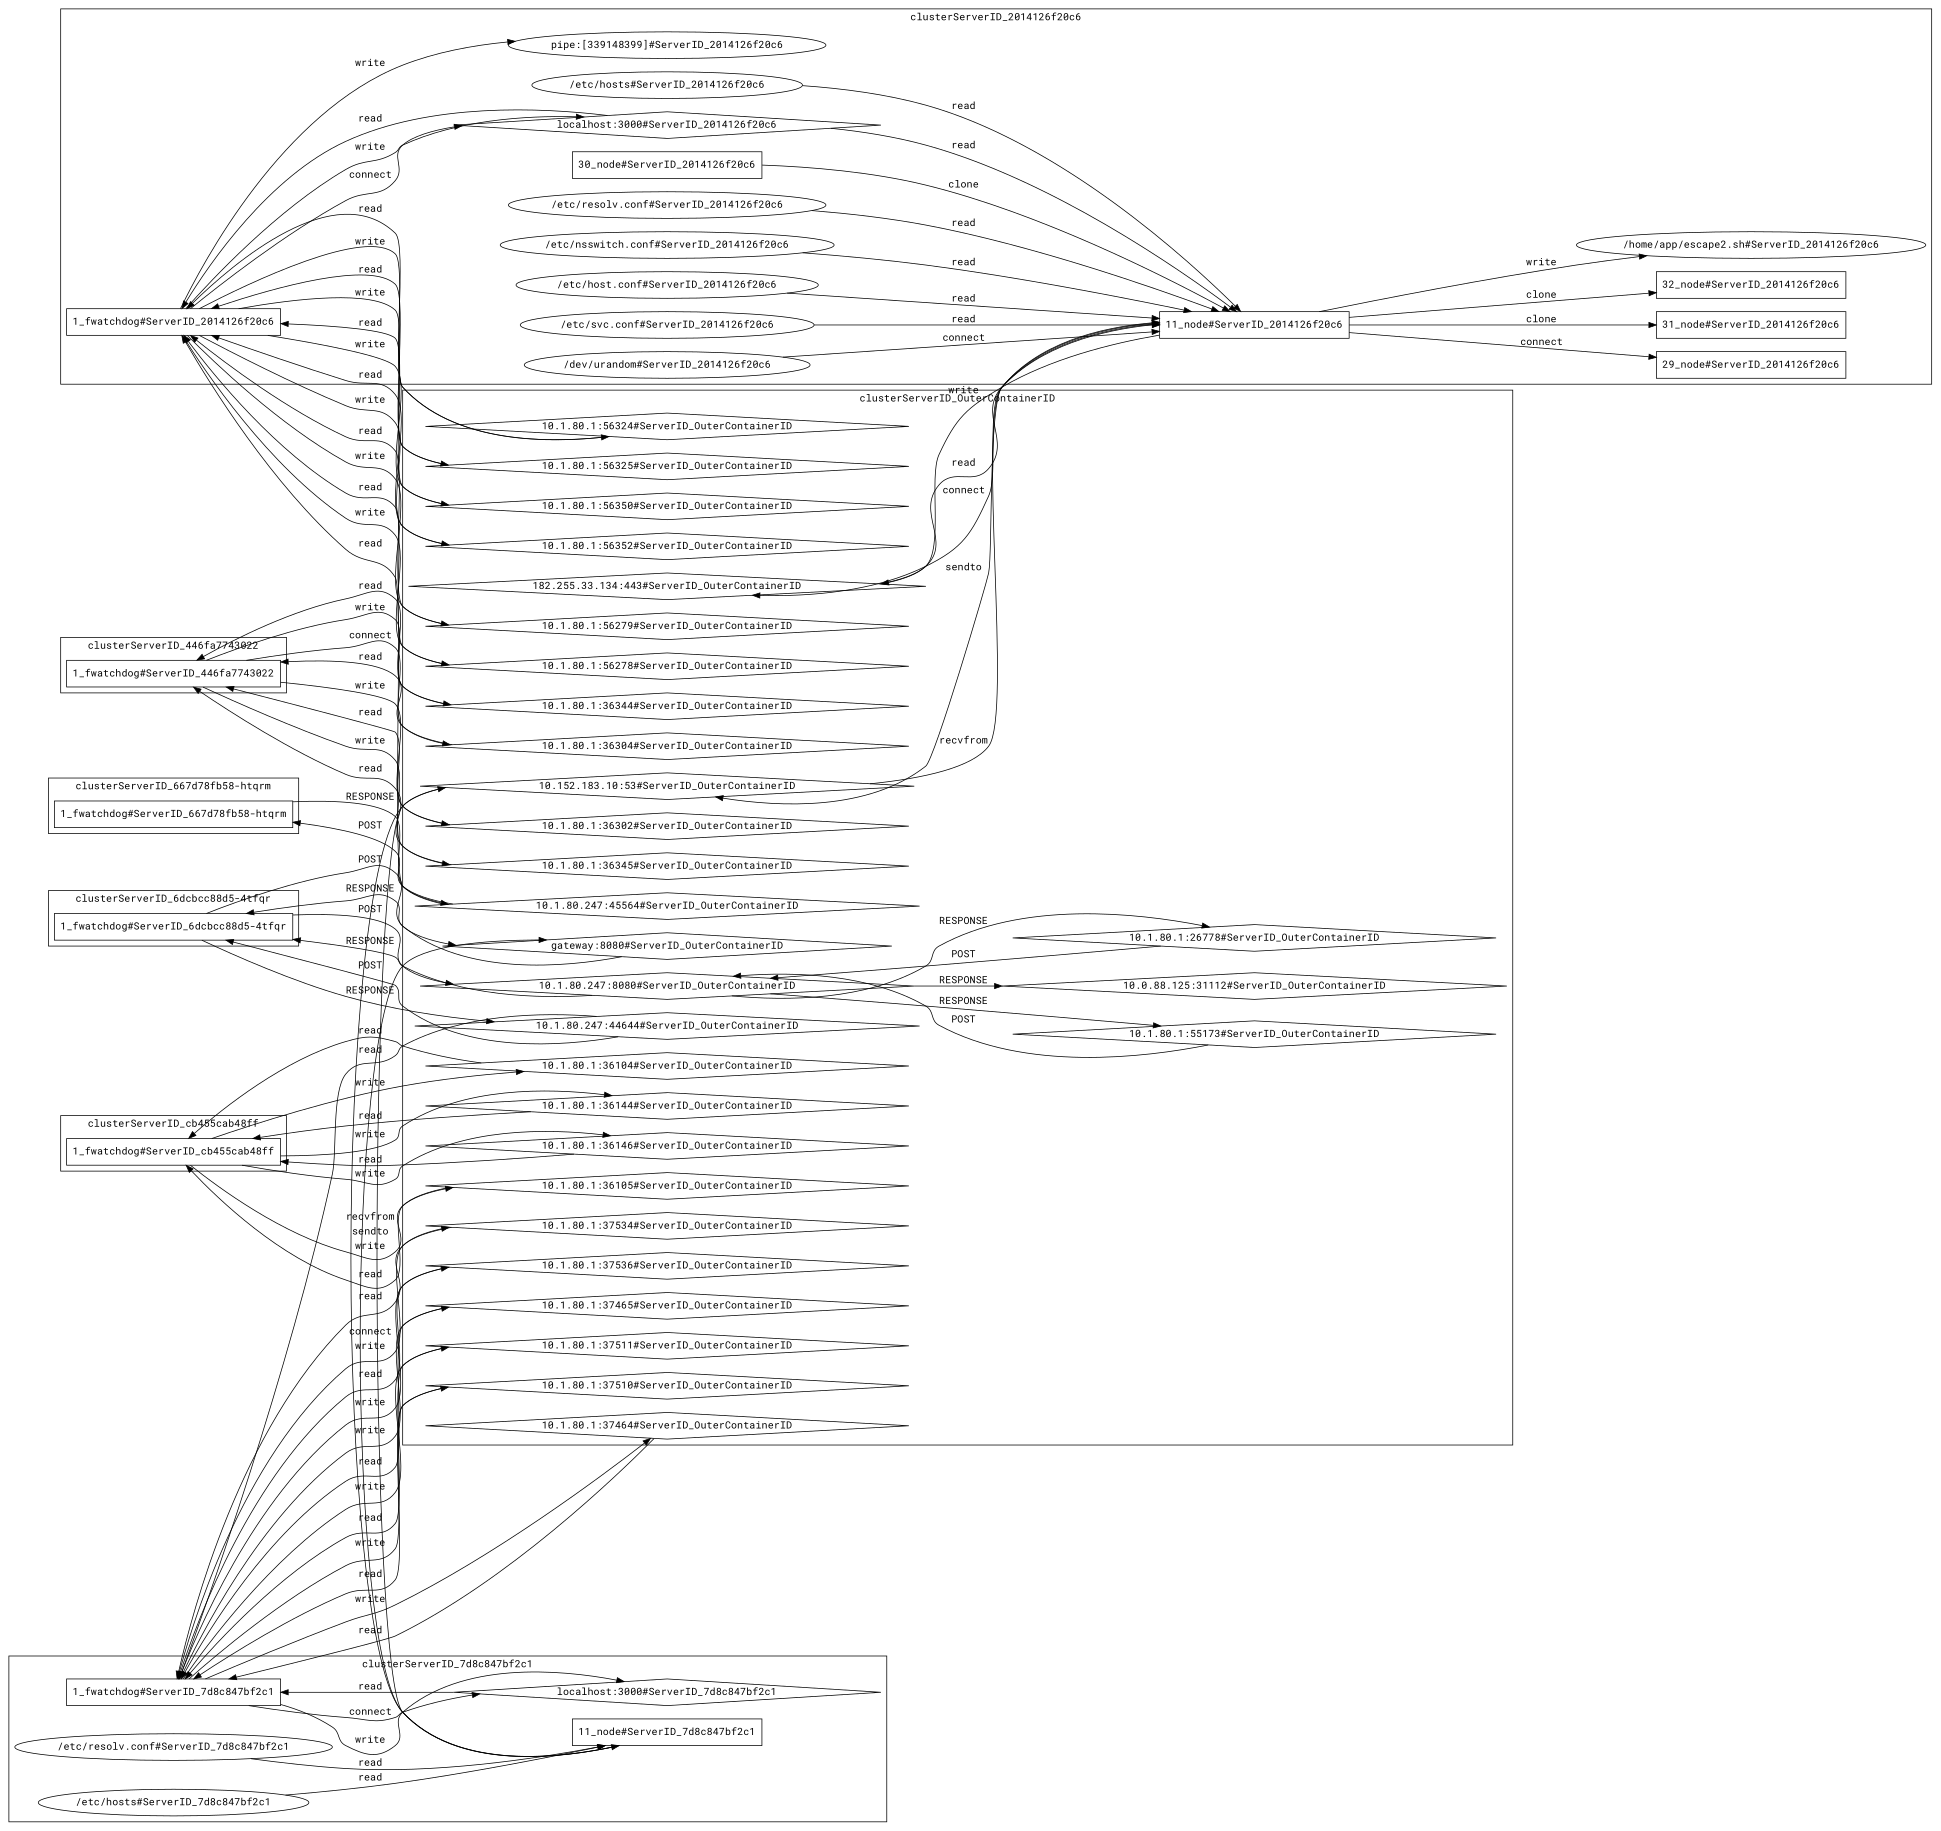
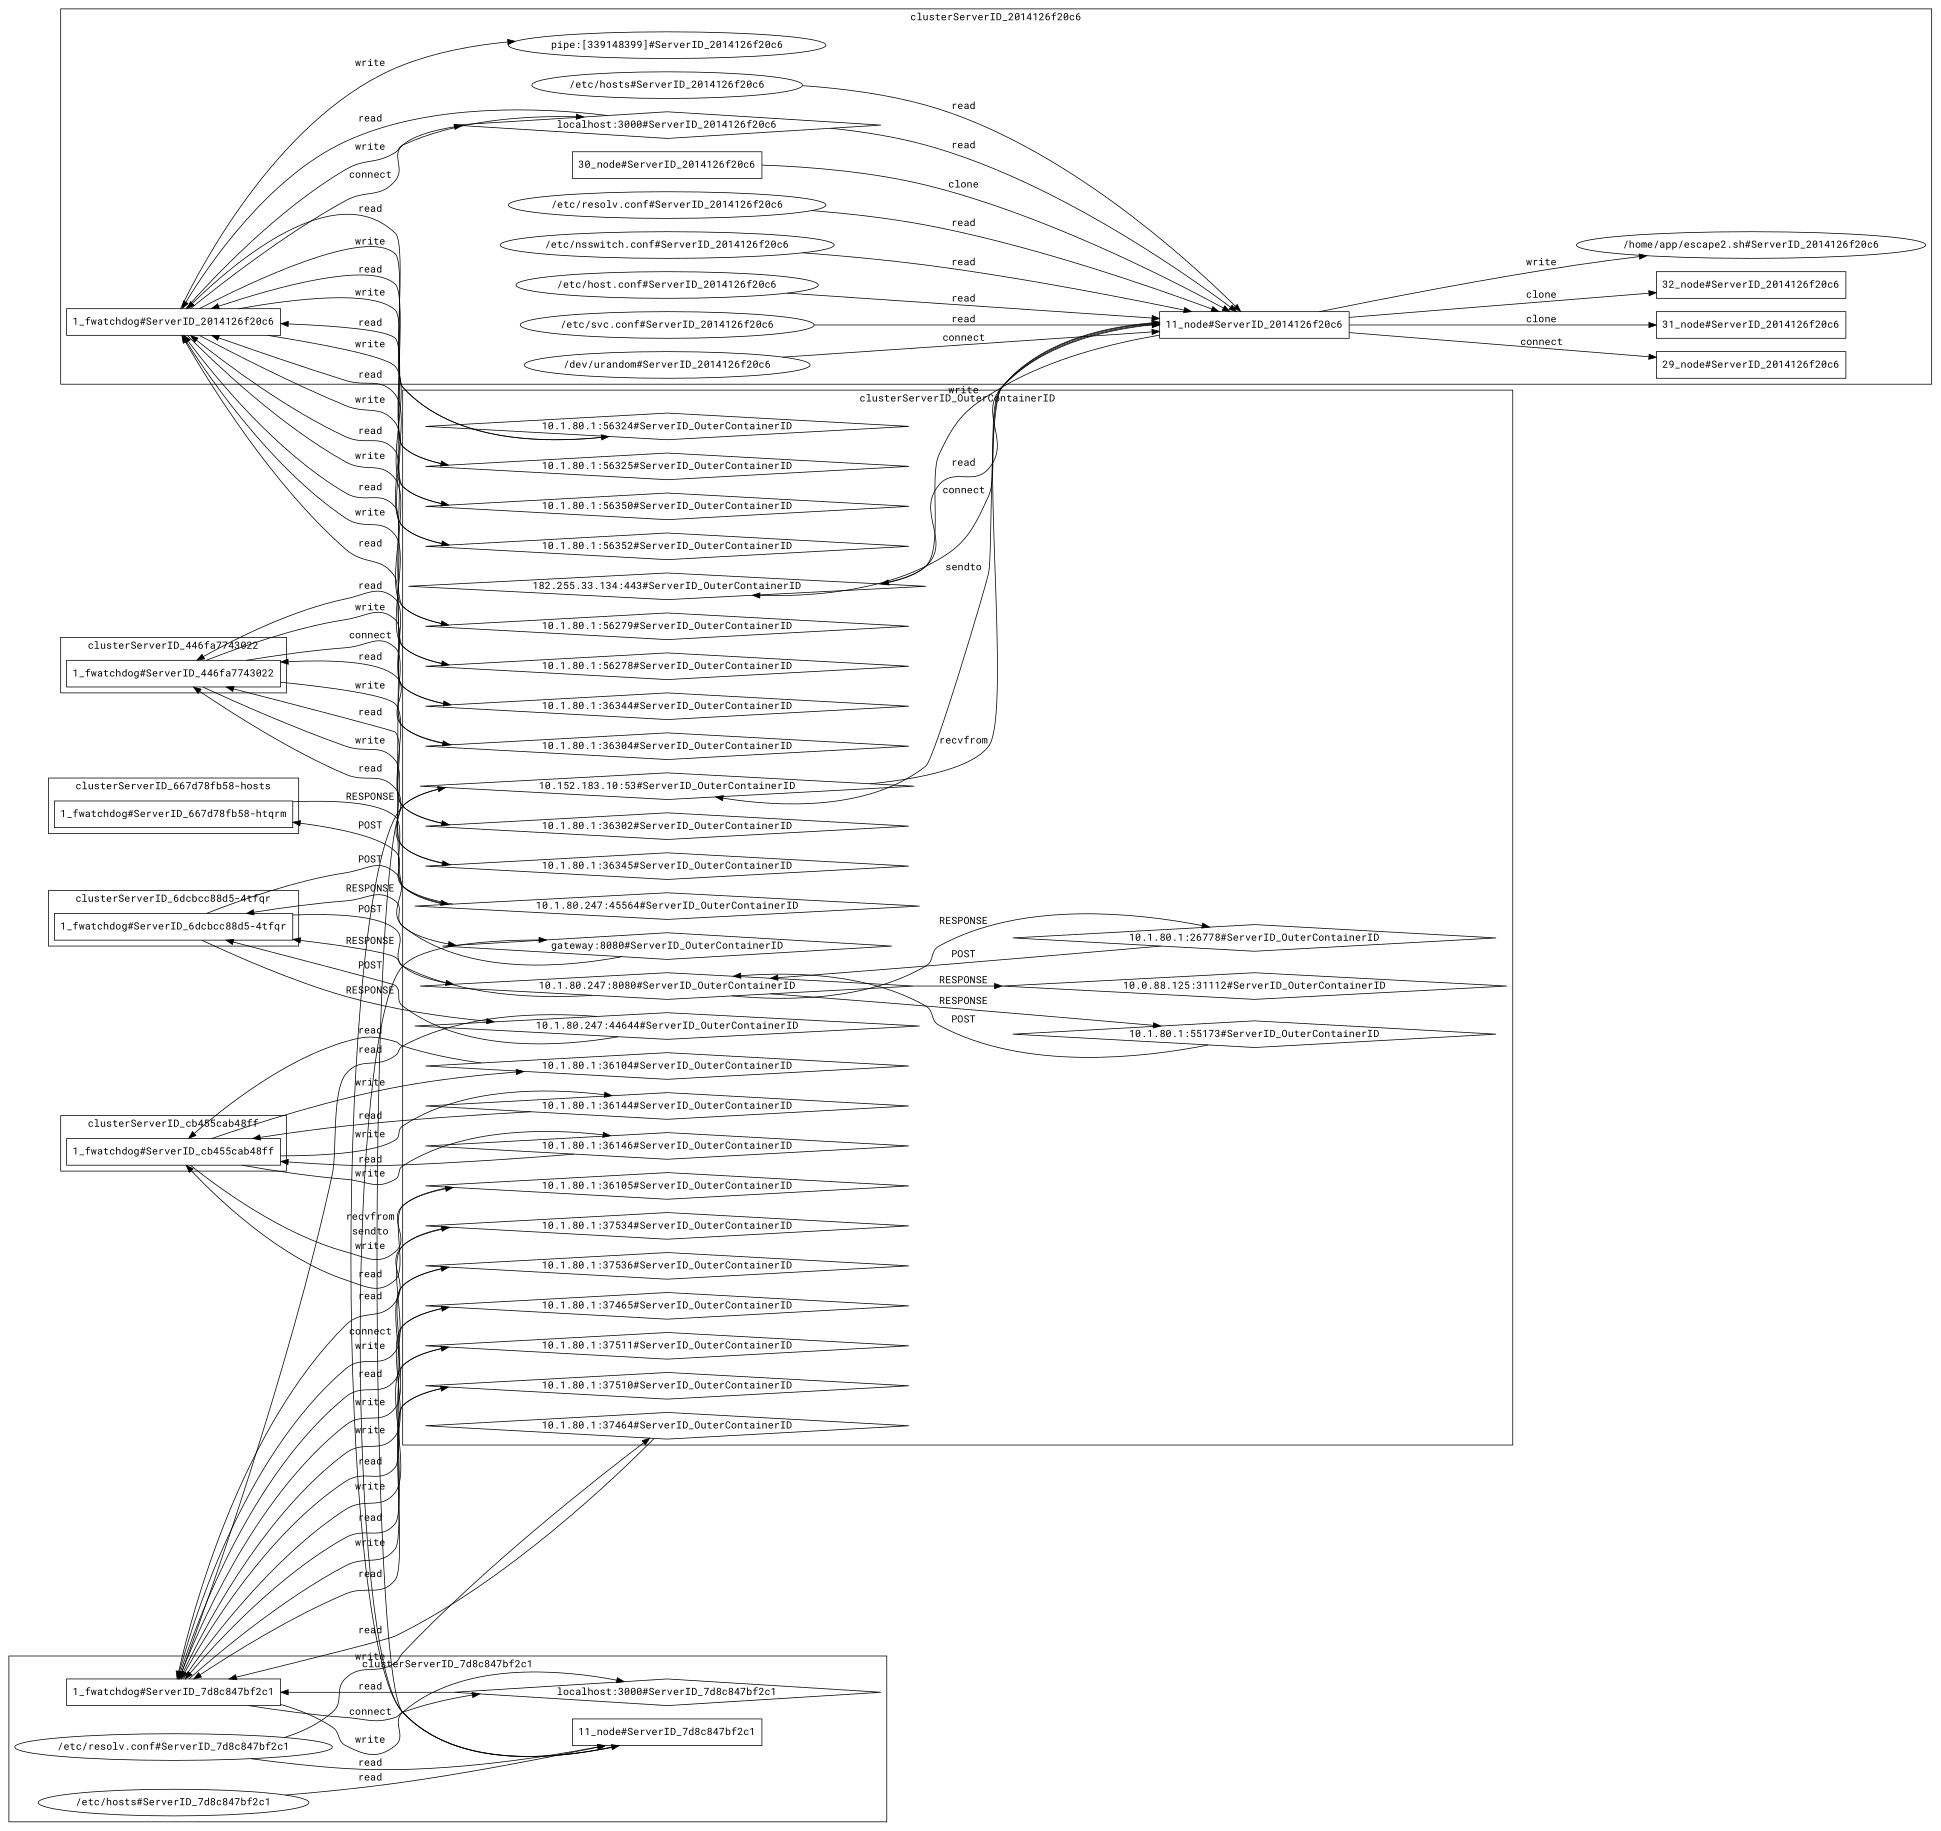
cluster "clusterServerID_667d78fb58-htqrm": label "clusterServerID_667d78fb58-htqrm" -> "clusterServerID_667d78fb58-hosts"
edge "1_fwatchdog#ServerID_7d8c847bf2c1" -> "10.1.80.1:37464#ServerID_OuterContainerID": now "/etc/resolv.conf#ServerID_7d8c847bf2c1" -> "10.1.80.1:37464#ServerID_OuterContainerID"
